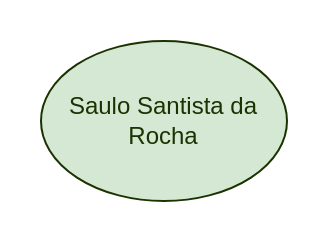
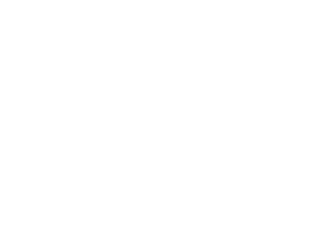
node "Saulo Santista da Rocha": removed
